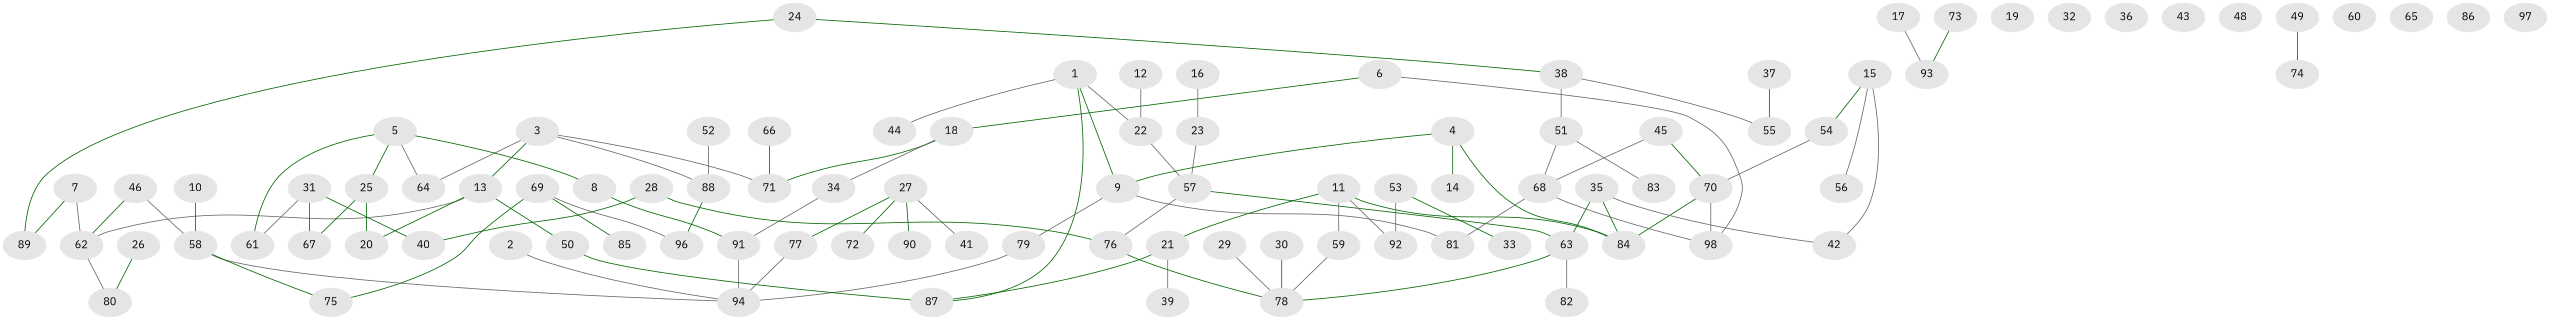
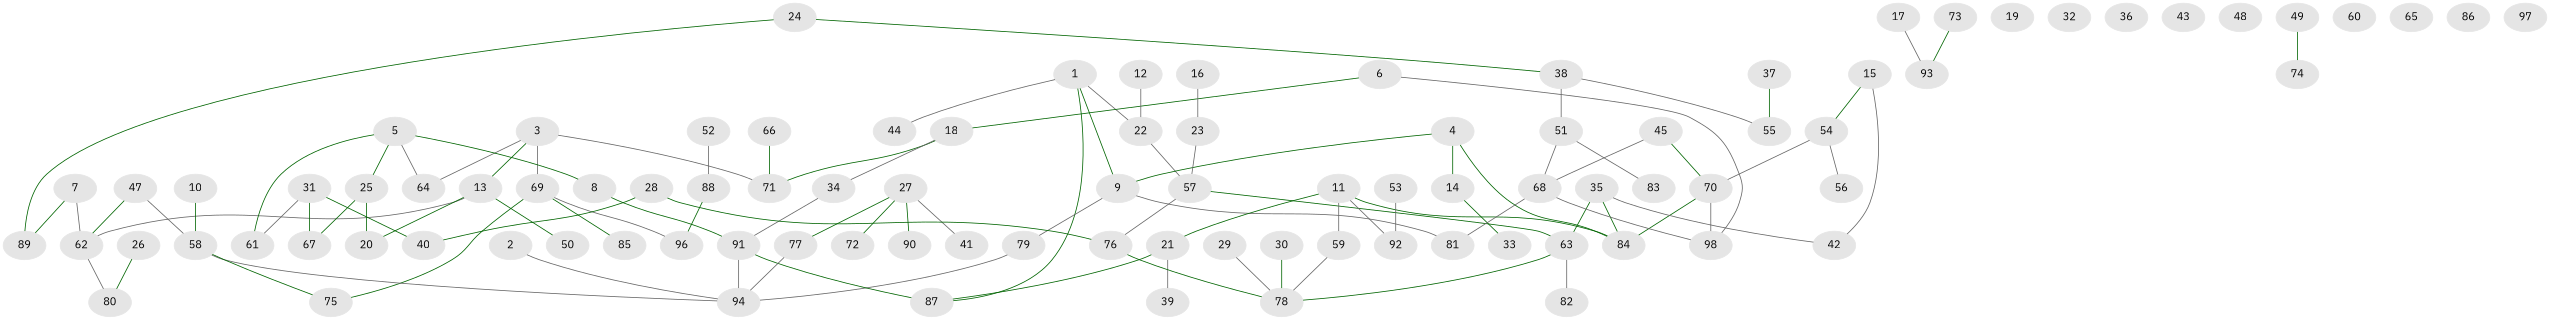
edge "15" -- "56": now "54" -- "56"
edge "3" -- "88": now "3" -- "69"
node "46": label "46" -> "47"
edge "53" -- "33": now "14" -- "33"
edge "50" -- "87": now "91" -- "87"
